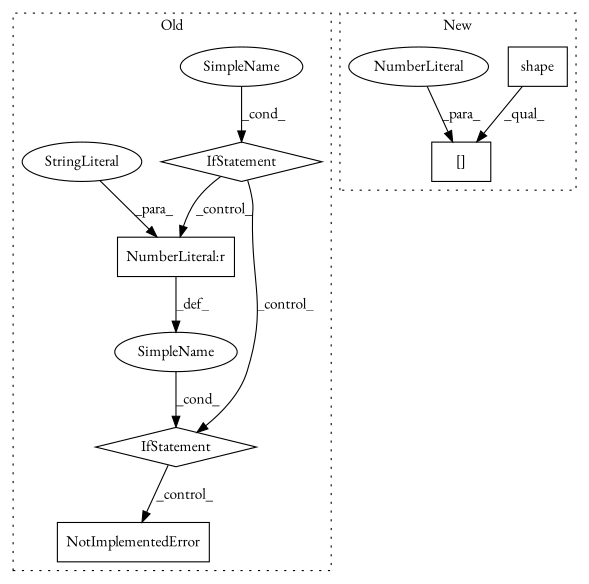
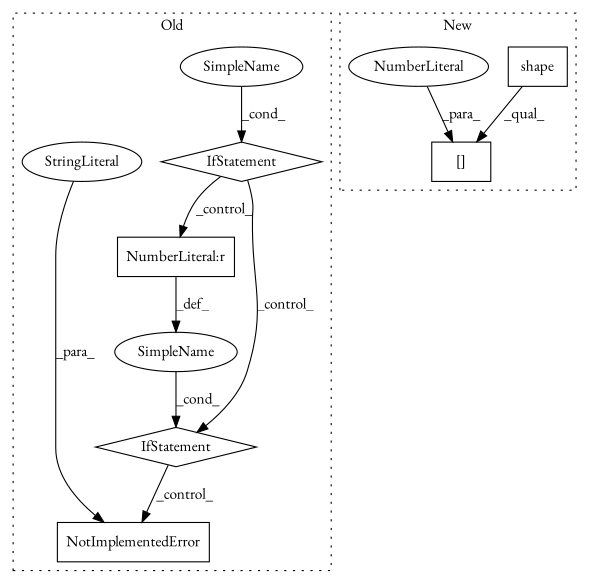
edge "StringLiteral" -> "NumberLiteral:r": now "StringLiteral" -> "NotImplementedError"
